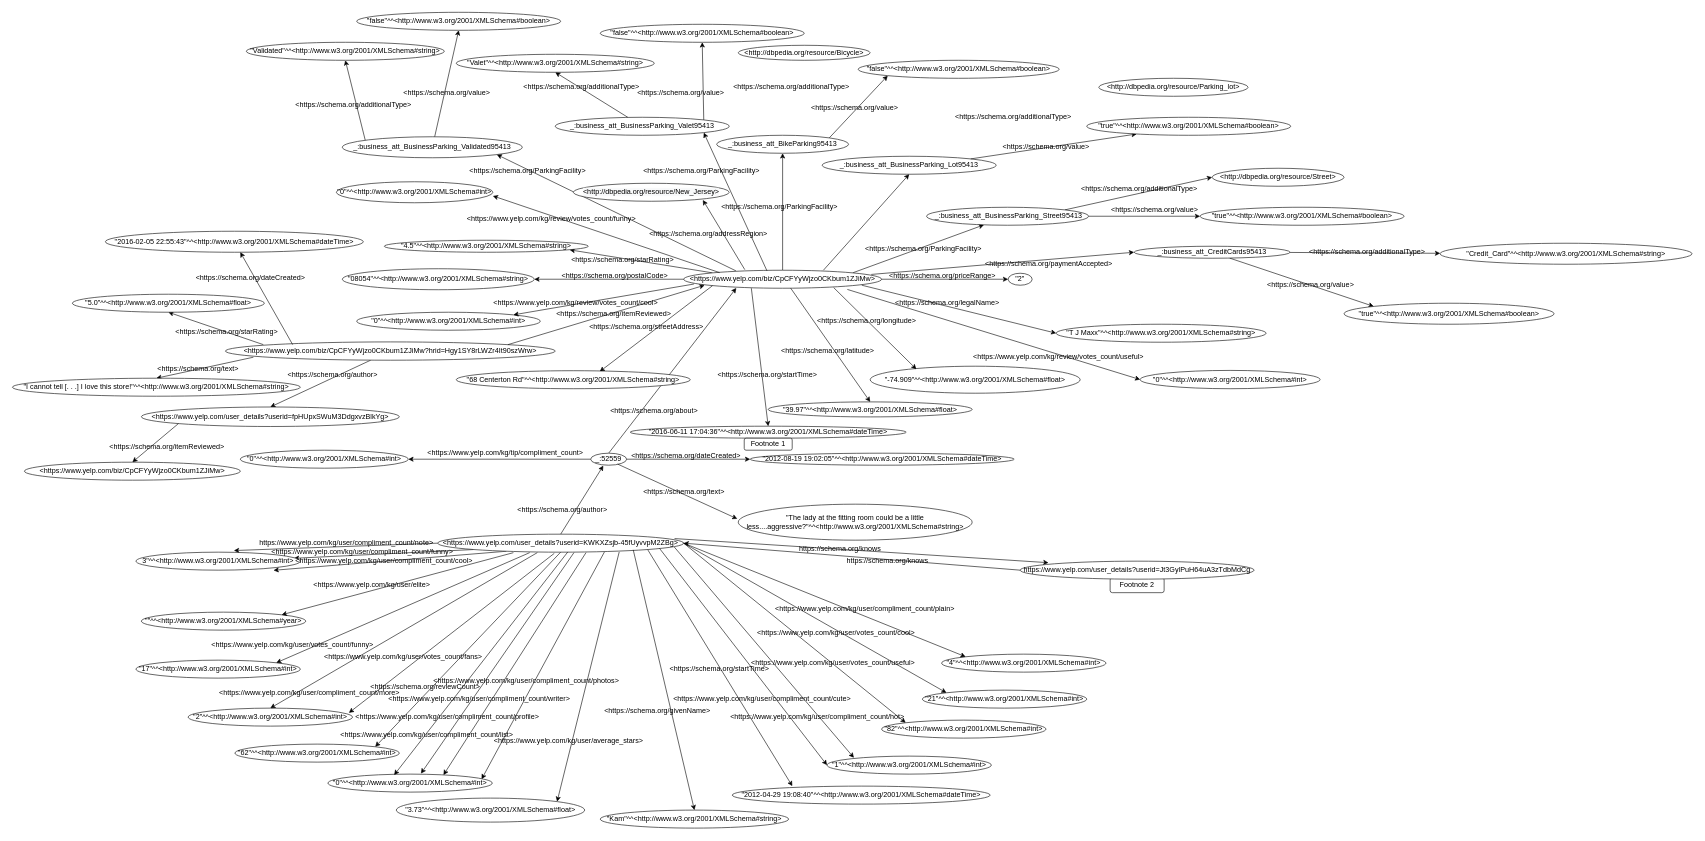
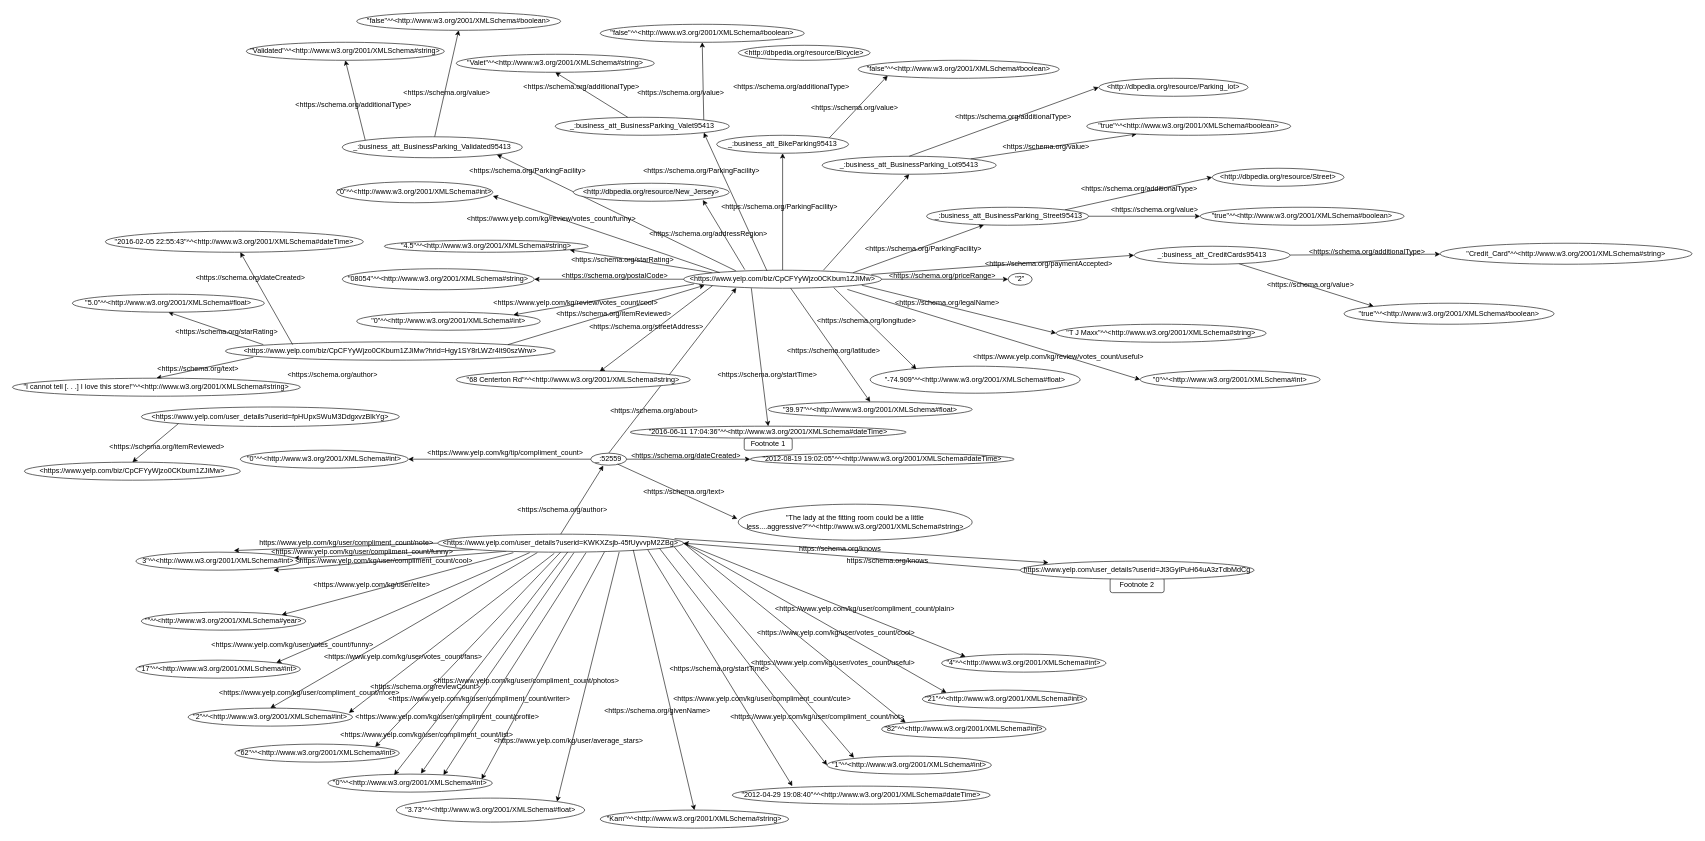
edge "_:business_att_BusinessParking_Lot95413" -> "<http://dbpedia.org/resource/Parking_lot>": added
node "_:business_att_CreditCards95413": size 156x12 -> 156x18
node "<https://schema.org/latitude>": moved (834, 351) -> (840, 351)
edge "<https://www.yelp.com/biz/CpCFYyWjzo0CKbum1ZJiMw?hrid=Hgy1SY8rLWZr4It90szWrw>" -> "<https://www.yelp.com/user_details?userid=fpHUpxSWuM3DdgxvzBlkYg>": removed
